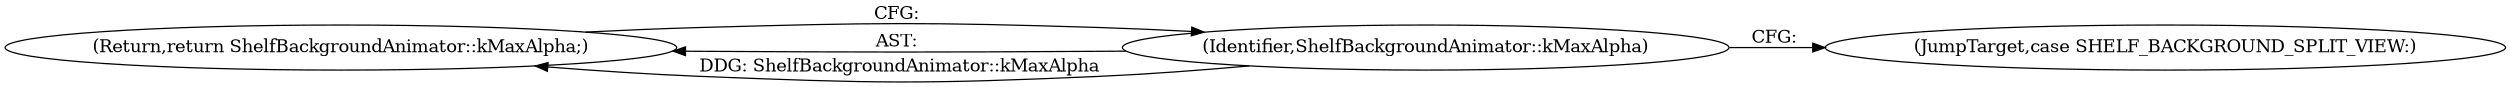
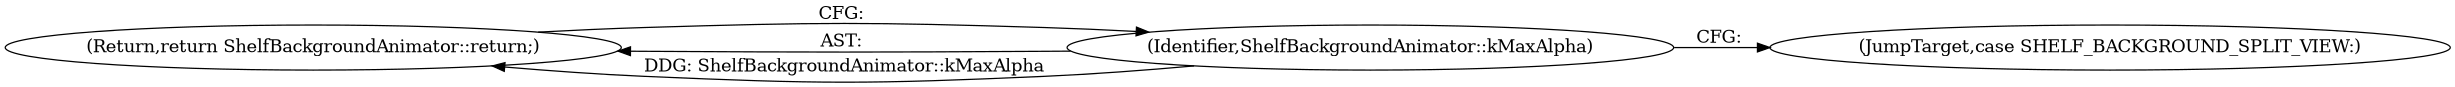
node "(Return,return ShelfBackgroundAnimator::kMaxAlpha;)": label "(Return,return ShelfBackgroundAnimator::kMaxAlpha;)" -> "(Return,return ShelfBackgroundAnimator::return;)"
